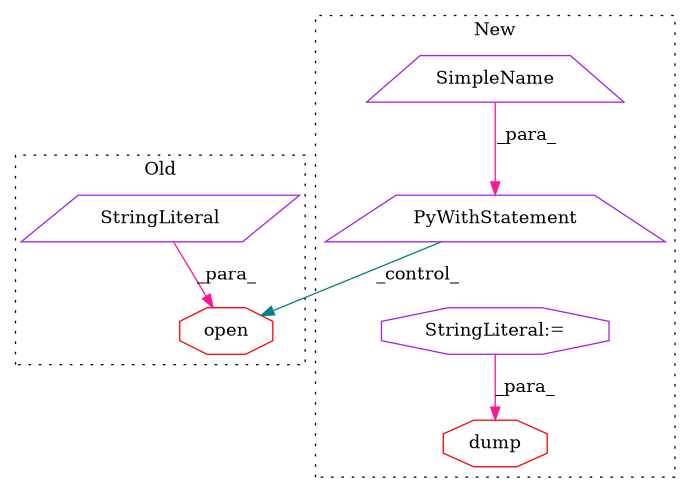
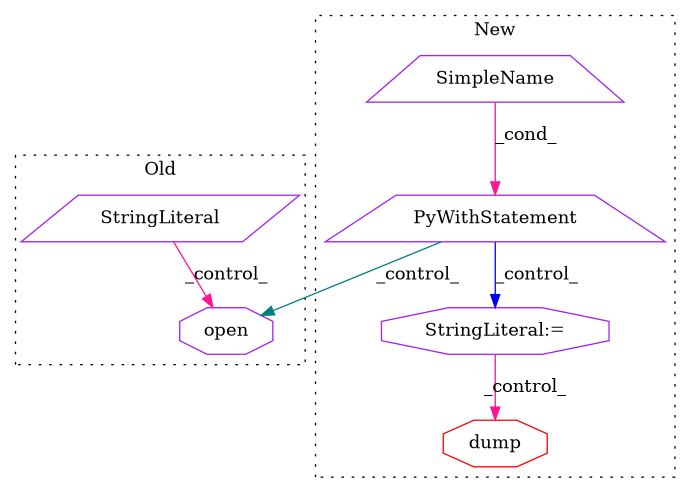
edge "SimpleName" -> "PyWithStatement": label "_para_" -> "_cond_"
edge "PyWithStatement" -> "StringLiteral:=": added, label "_control_"
edge "StringLiteral" -> "open": label "_para_" -> "_control_"
node "open": color red -> purple
edge "StringLiteral:=" -> "dump": label "_para_" -> "_control_"
